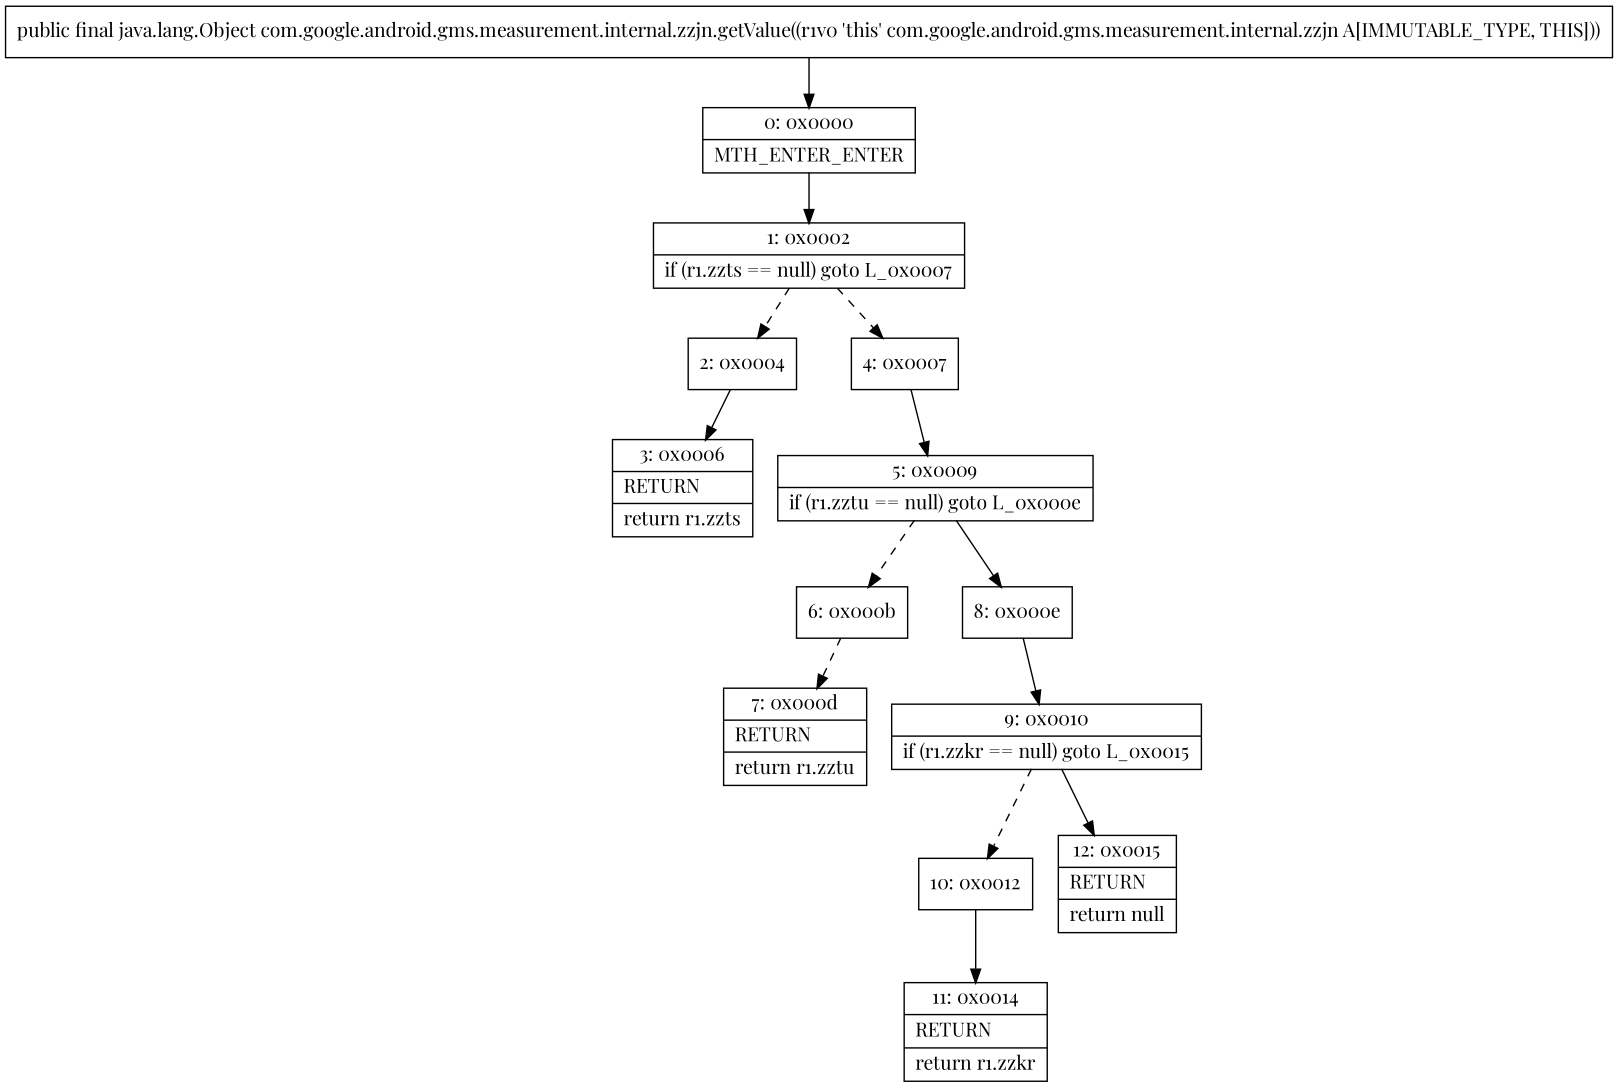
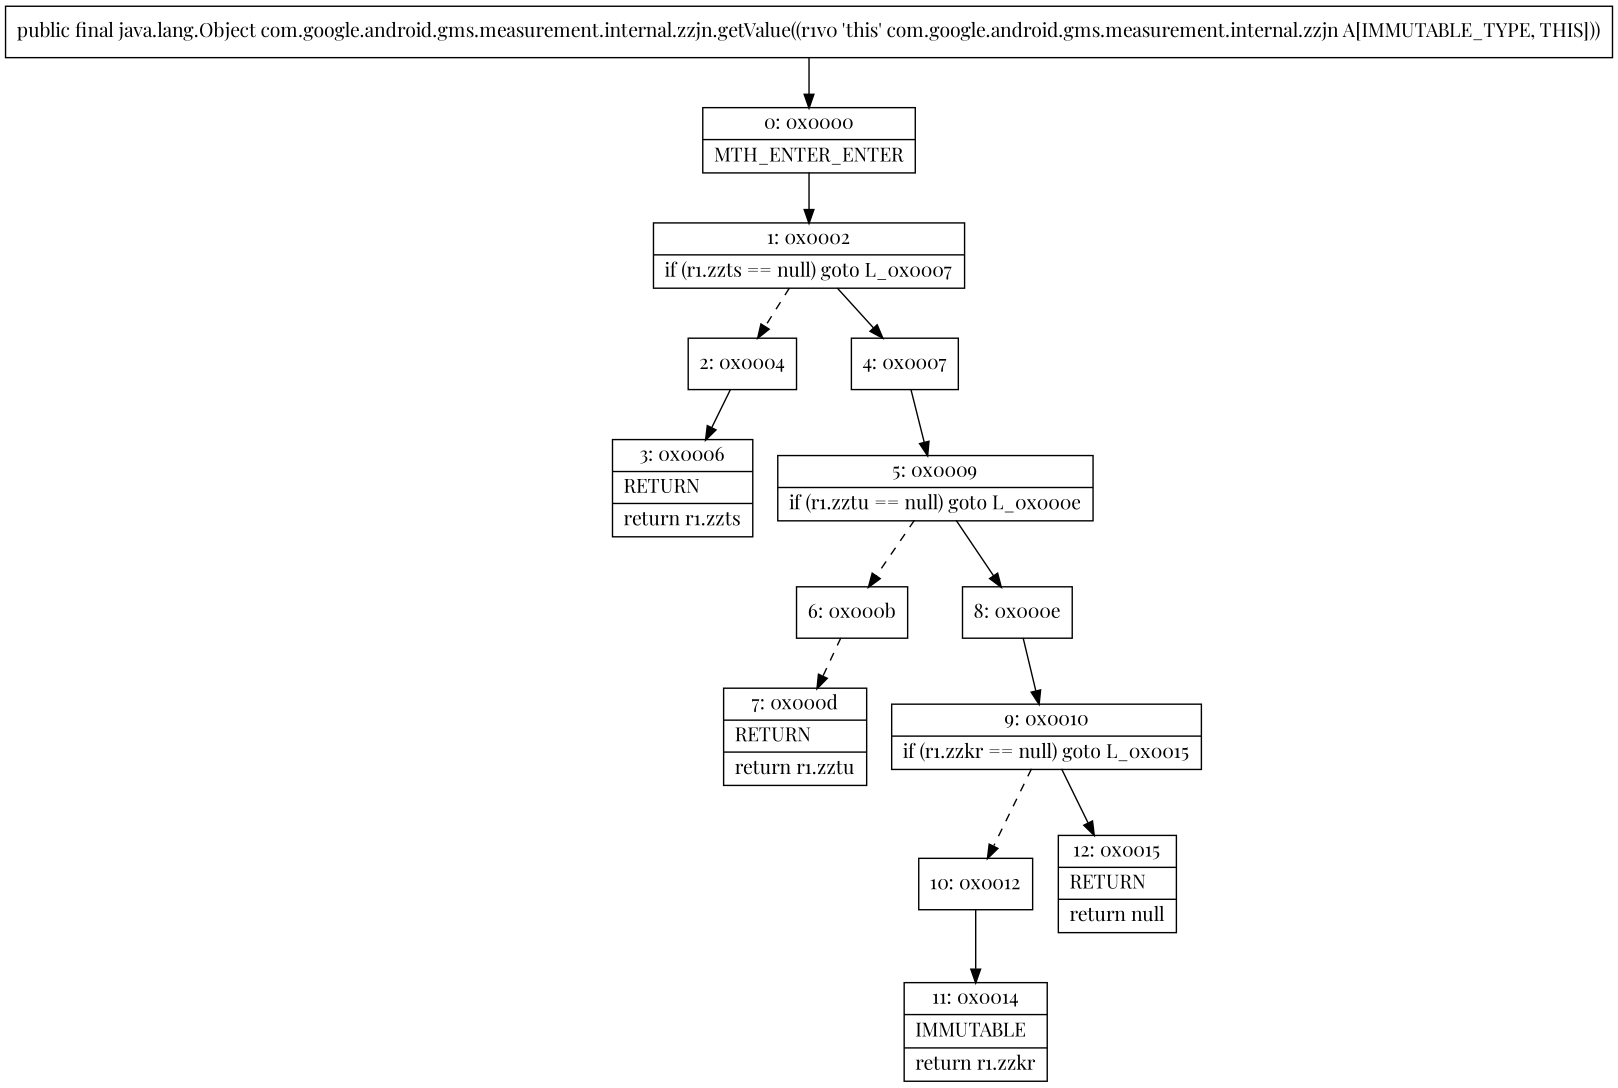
edge "1: 0x0002" -> "4: 0x0007": style dashed -> solid
node "11: 0x0014": text "RETURN" -> "IMMUTABLE"
